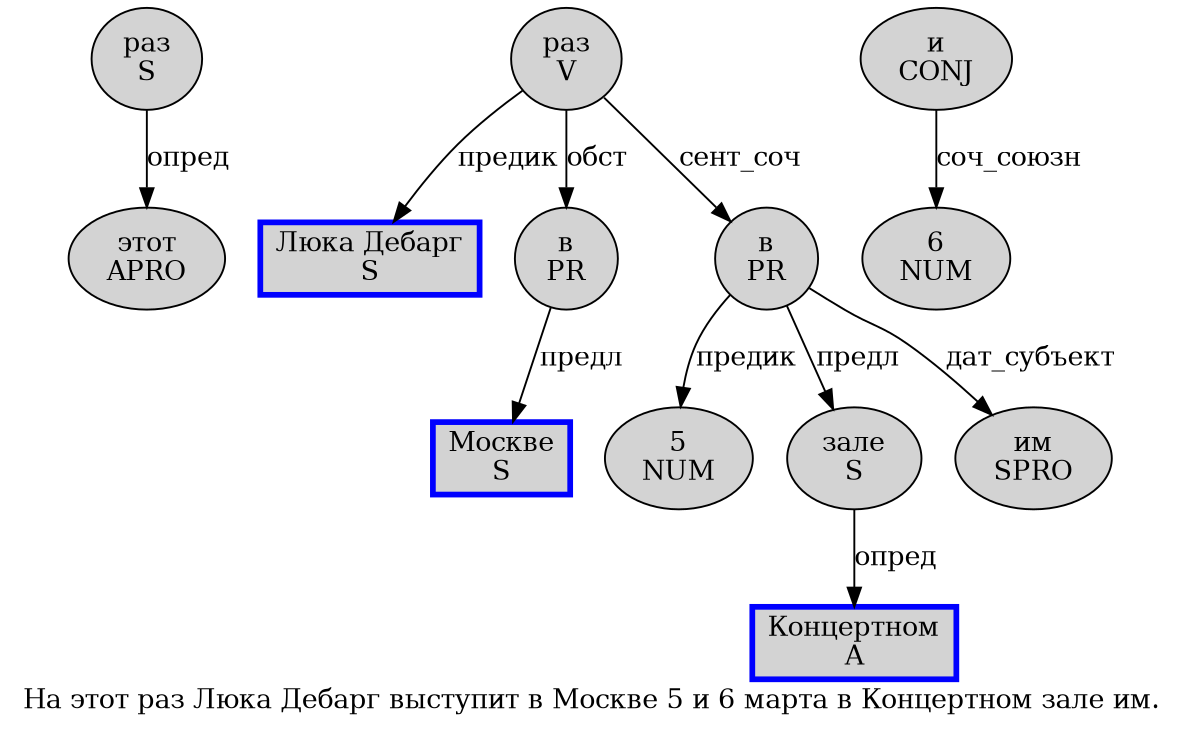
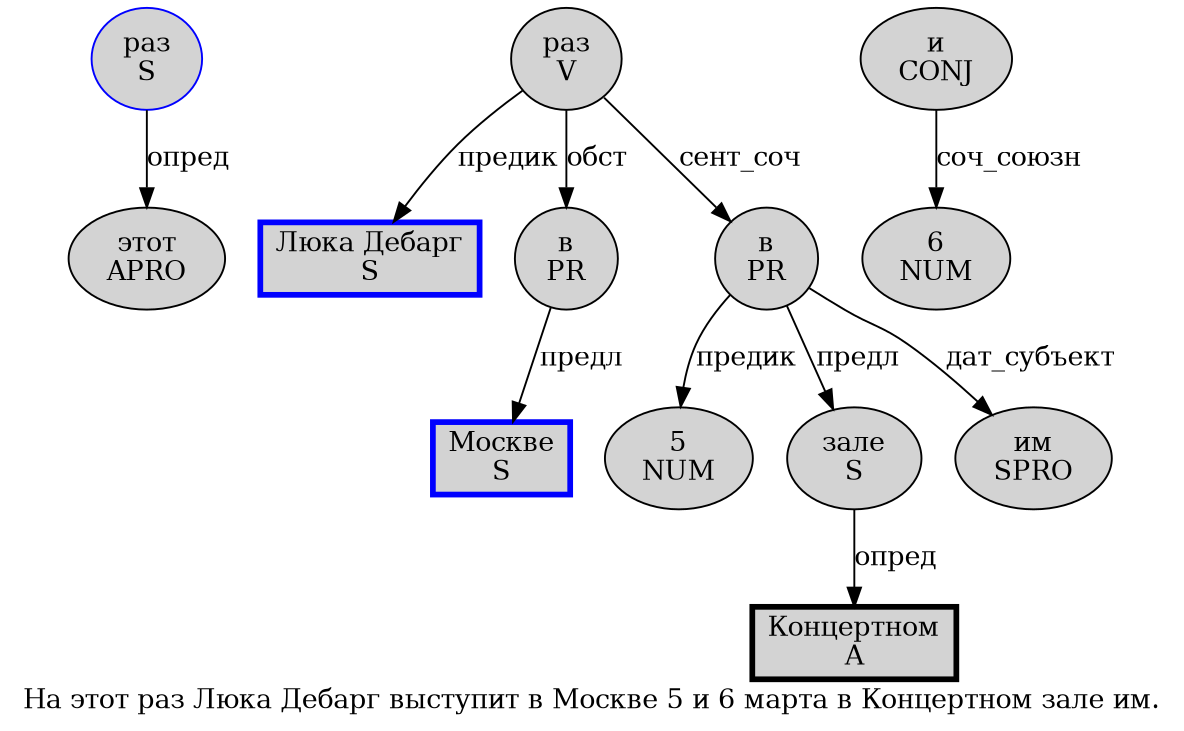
node "раз S": color black -> blue
node "Концертном A": color blue -> black
